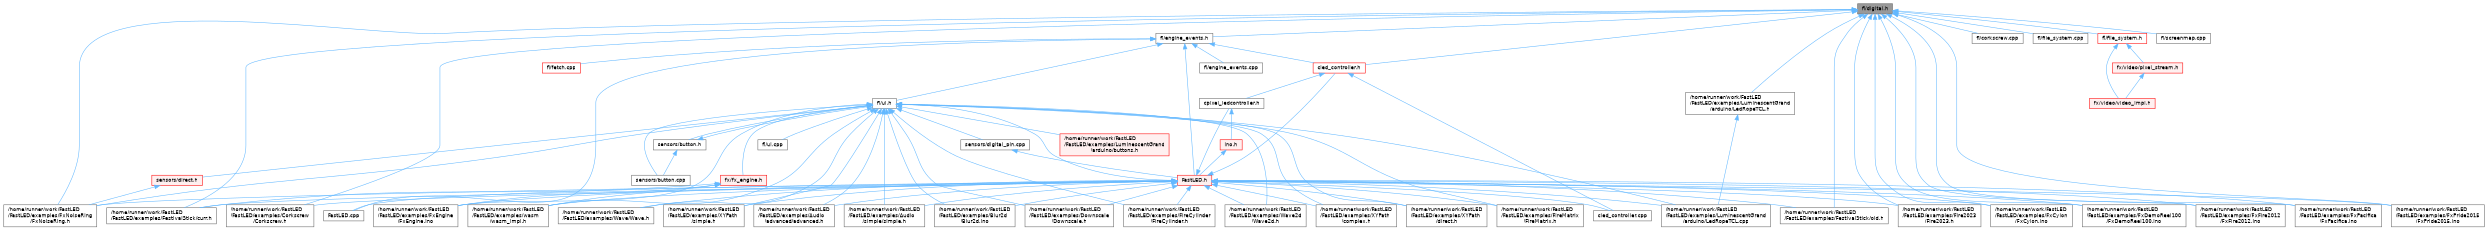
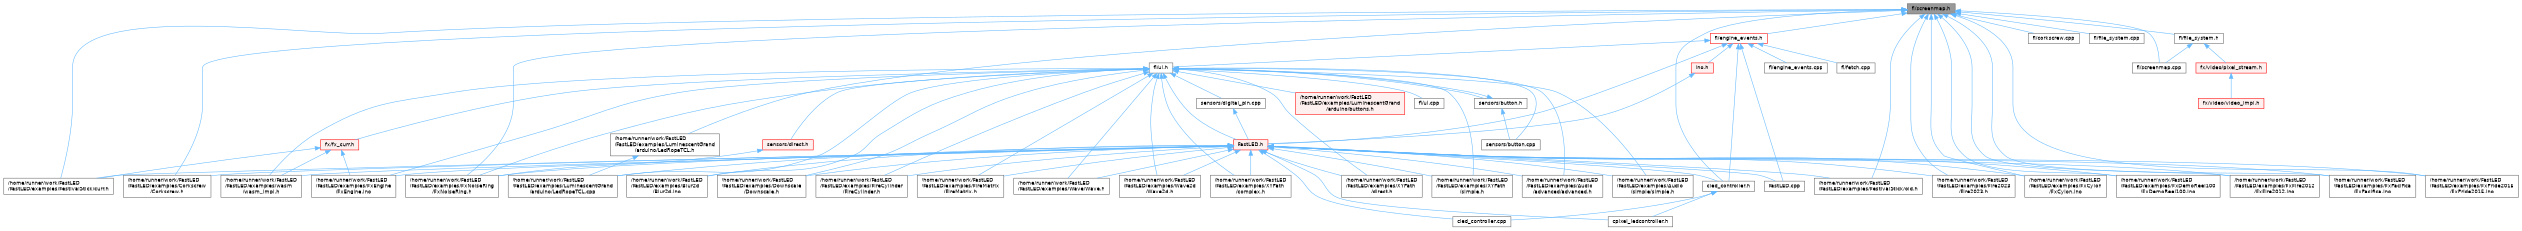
node "fl/digital.h": label "fl/digital.h" -> "fl/screenmap.h"
node "fl/engine_events.h": color grey40 -> red
node "fl/file_system.h": color red -> grey40
node "fl/fetch.cpp": color red -> grey40
node "cled_controller.h": color red -> grey40
edge "fx/video/video_impl.h" -> "fl/file_system.h": now "fl/screenmap.cpp" -> "fl/file_system.h"
edge "ino.h" -> "cpixel_ledcontroller.h": now "ino.h" -> "fl/engine_events.h"
node "fx/fx_engine.h": label "fx/fx_engine.h" -> "fx/fx_curr.h"
